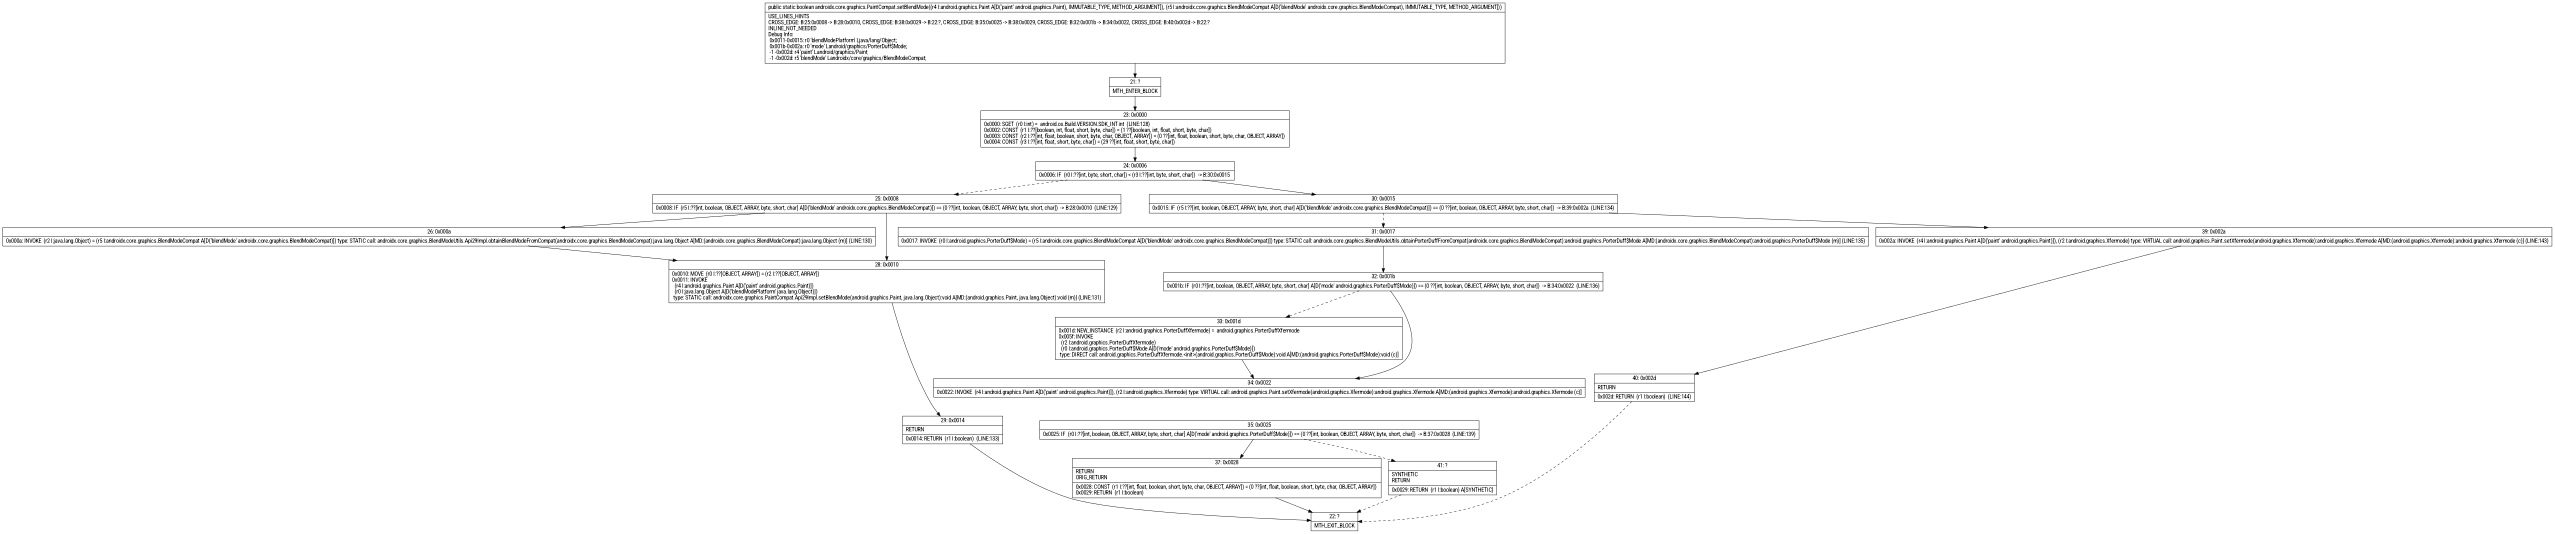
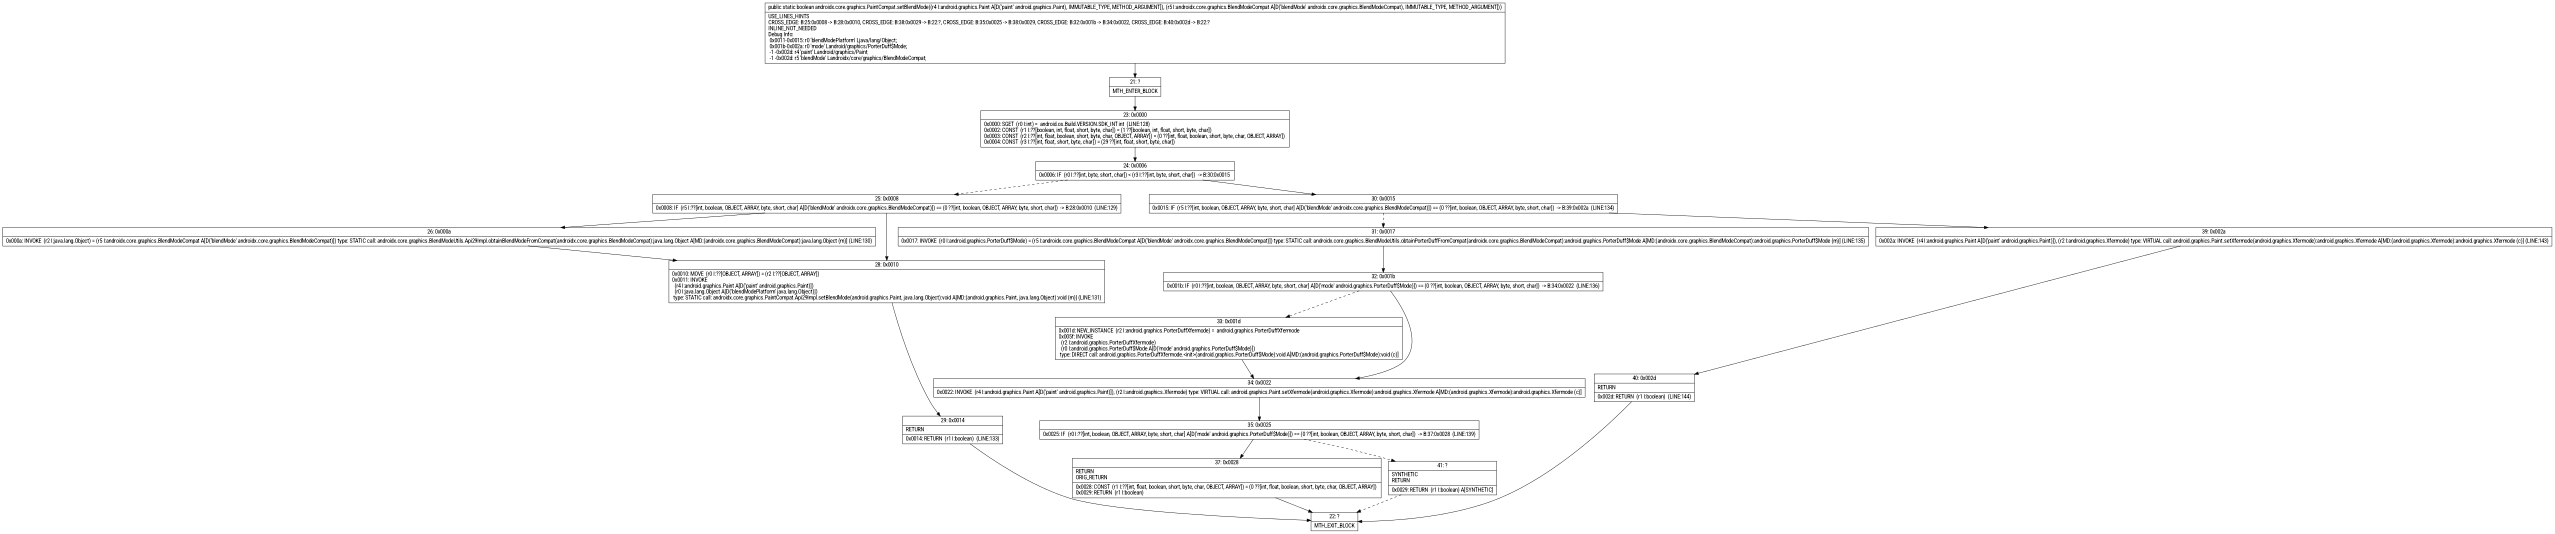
edge "34: 0x0022" -> "35: 0x0025": added
edge "40: 0x002d" -> "22: ?": style dashed -> solid
